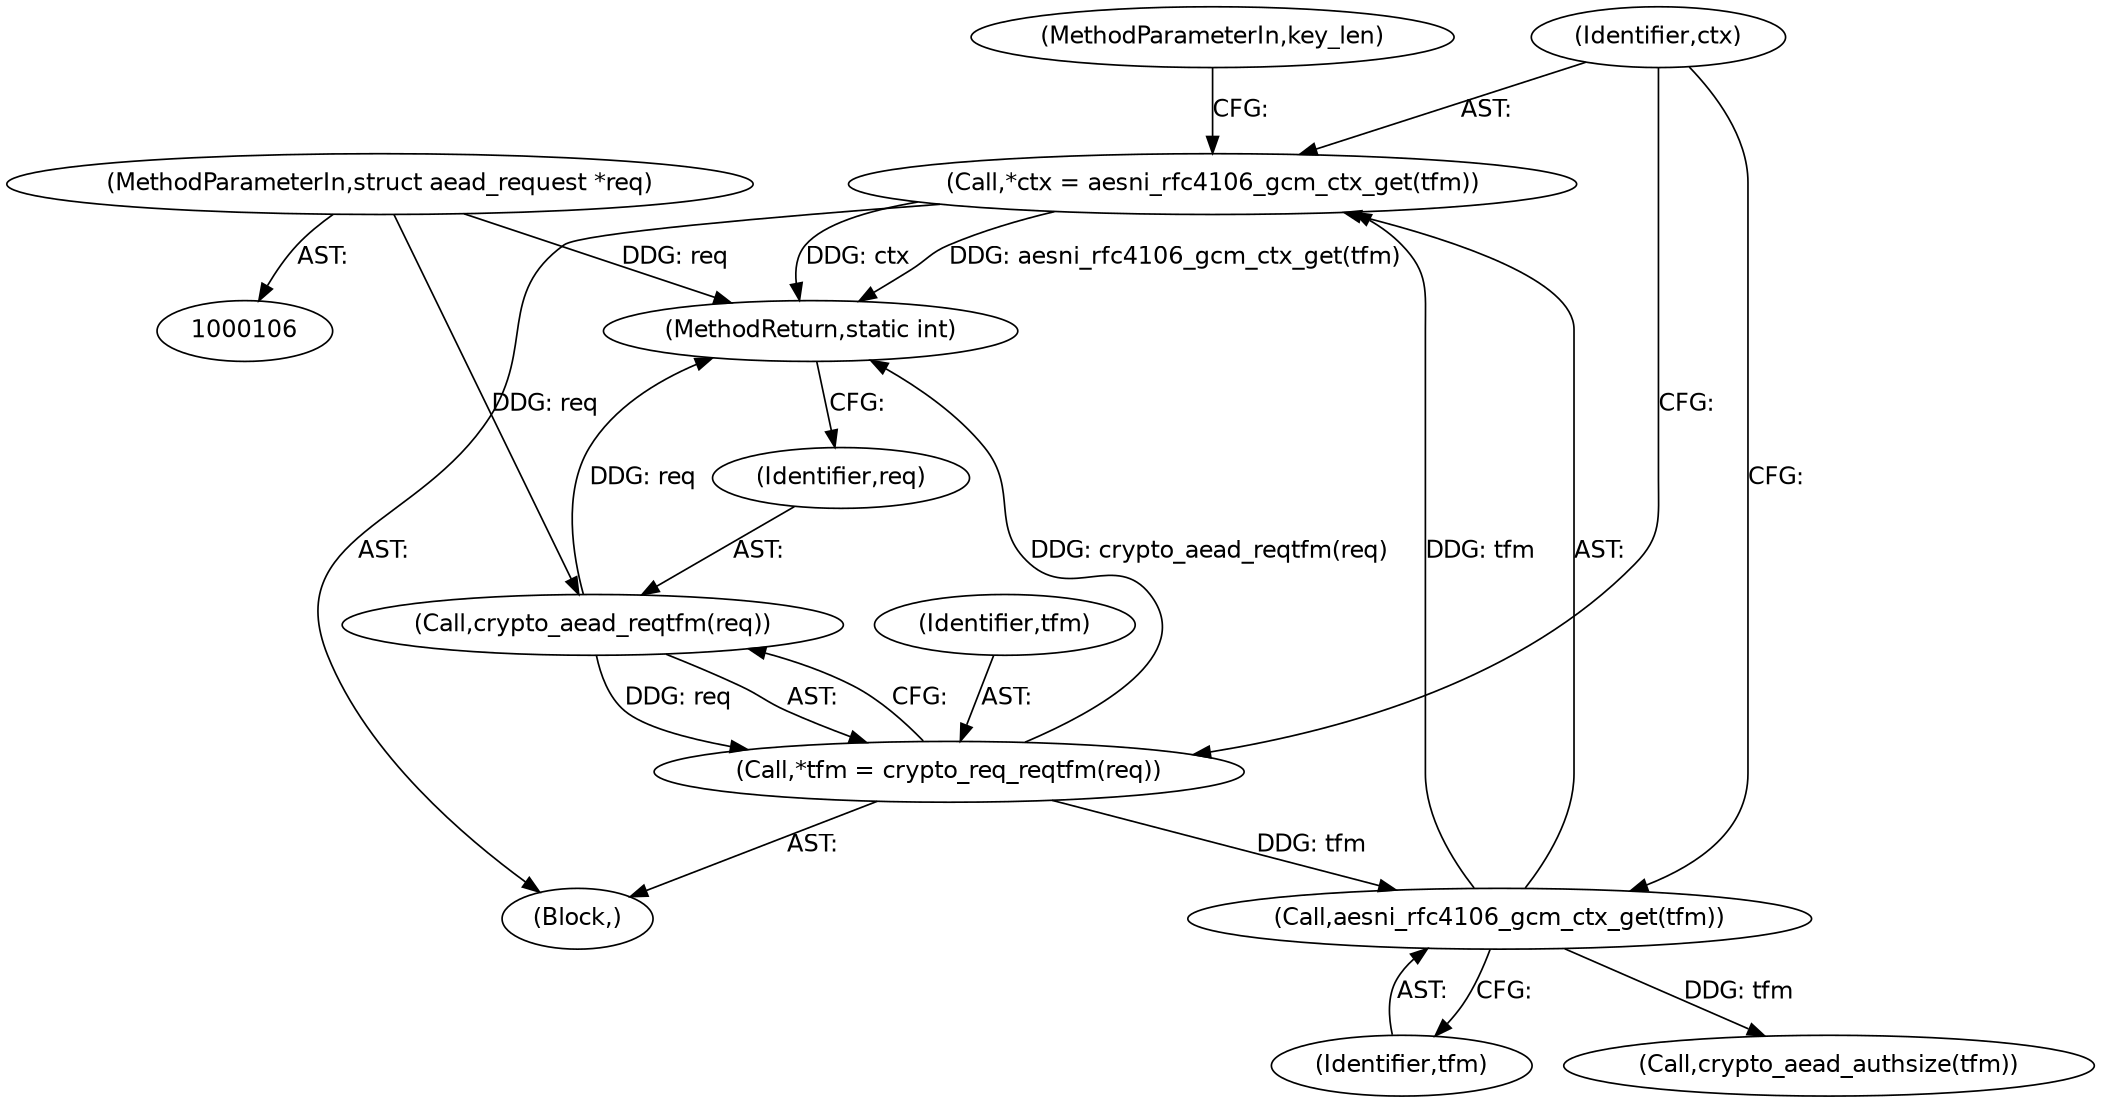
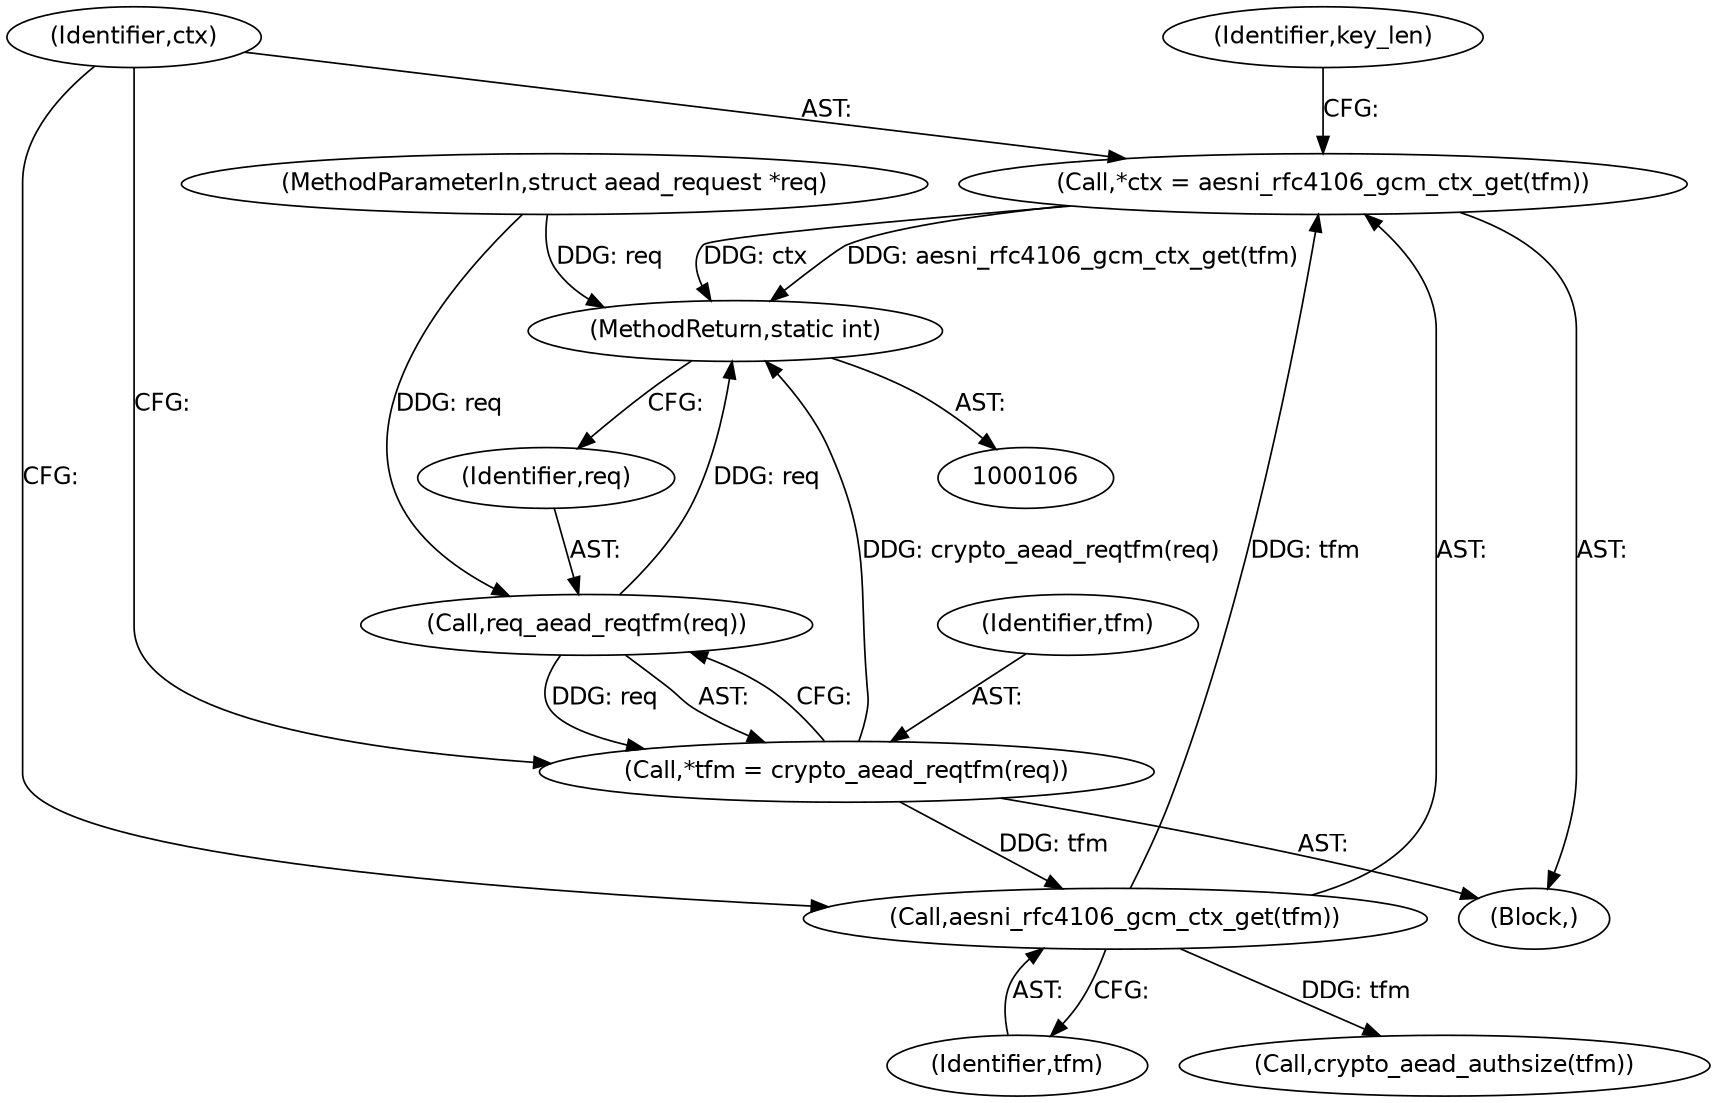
node "(MethodParameterIn,key_len)": label "(MethodParameterIn,key_len)" -> "(Identifier,key_len)"
edge "(MethodParameterIn,struct aead_request *req)" -> "1000106": now "(MethodReturn,static int)" -> "1000106"
node "(Call,crypto_aead_reqtfm(req))": label "(Call,crypto_aead_reqtfm(req))" -> "(Call,req_aead_reqtfm(req))"
node "(Call,*tfm = crypto_req_reqtfm(req))": label "(Call,*tfm = crypto_req_reqtfm(req))" -> "(Call,*tfm = crypto_aead_reqtfm(req))"
